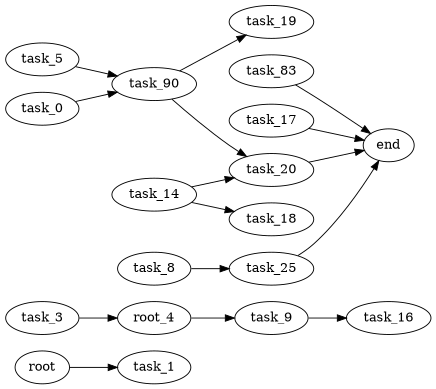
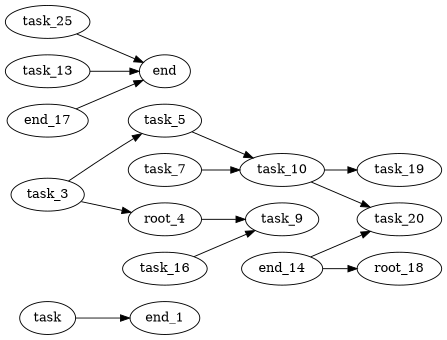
node "task_83": label "task_83" -> "task_13"
node "task_90": label "task_90" -> "task_10"
node "task_0": label "task_0" -> "task_7"
node "task_17": label "task_17" -> "end_17"
edge "task_20" -> "end": removed
edge "task_3" -> "task_5": added
node "task_14": label "task_14" -> "end_14"
node "task_18": label "task_18" -> "root_18"
node "task_8": removed
edge "task_9" -> "task_16": reversed
node "root": label "root" -> "task"
node "task_1": label "task_1" -> "end_1"
